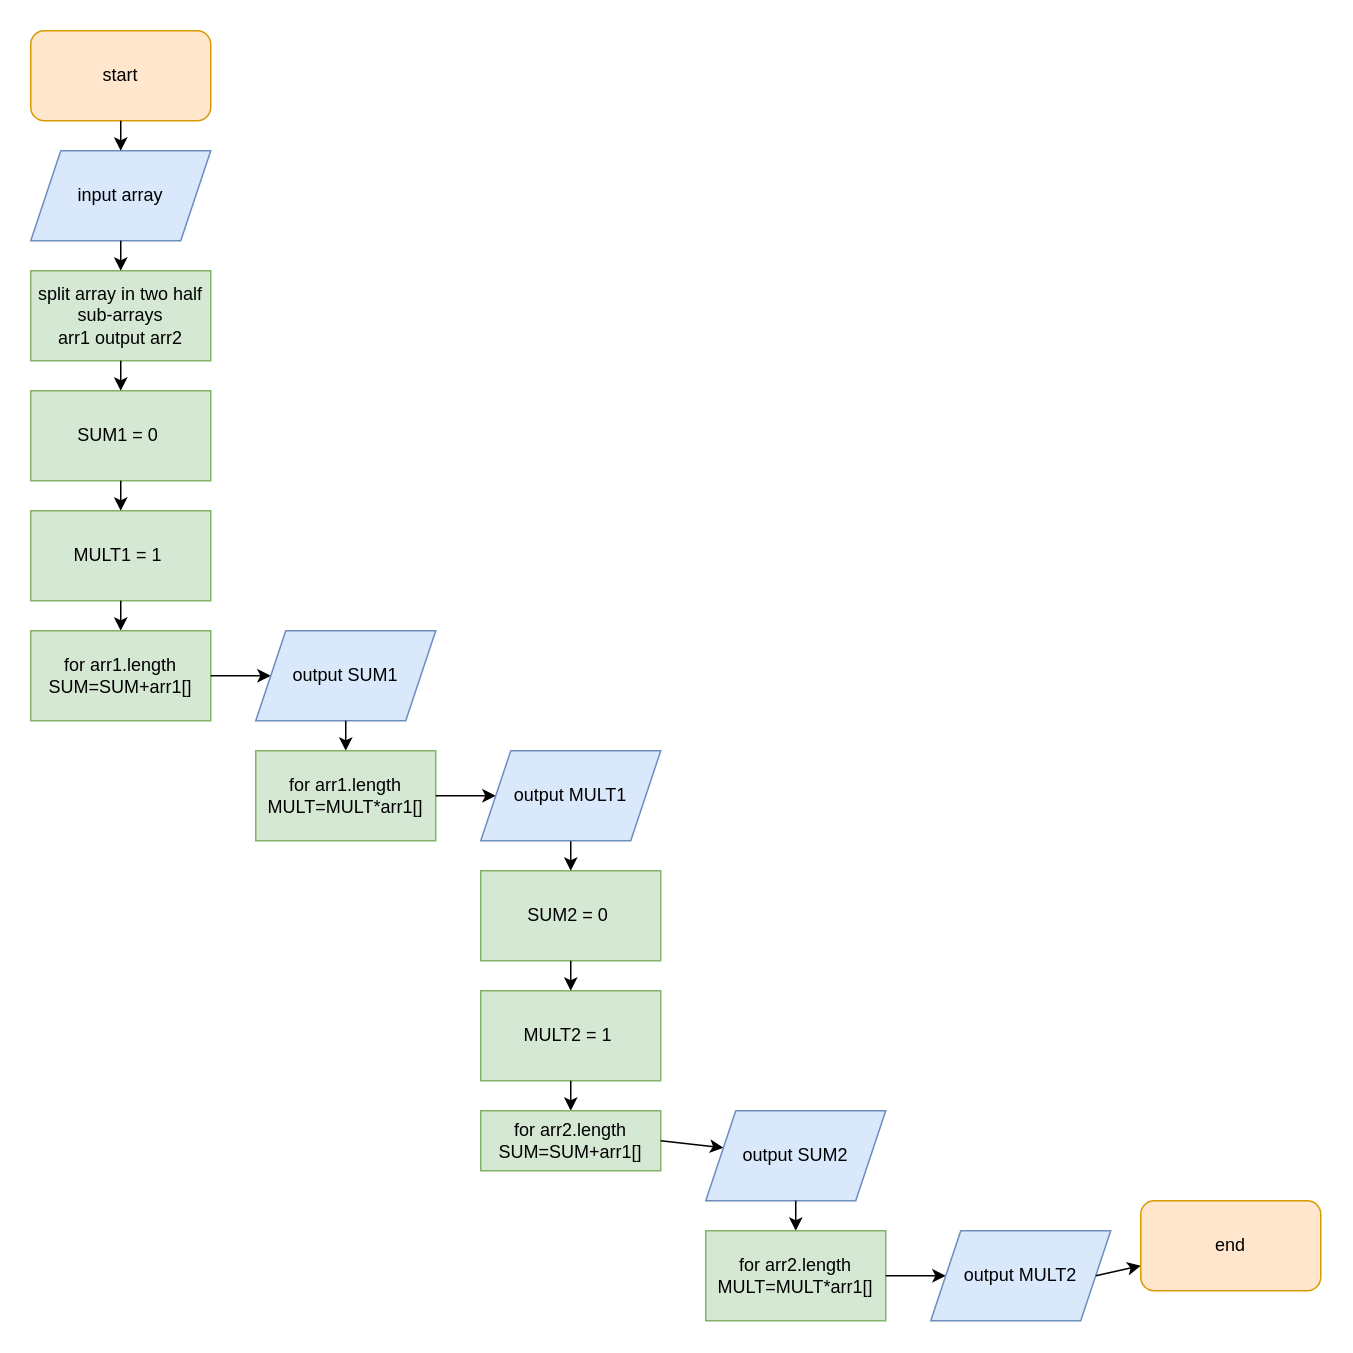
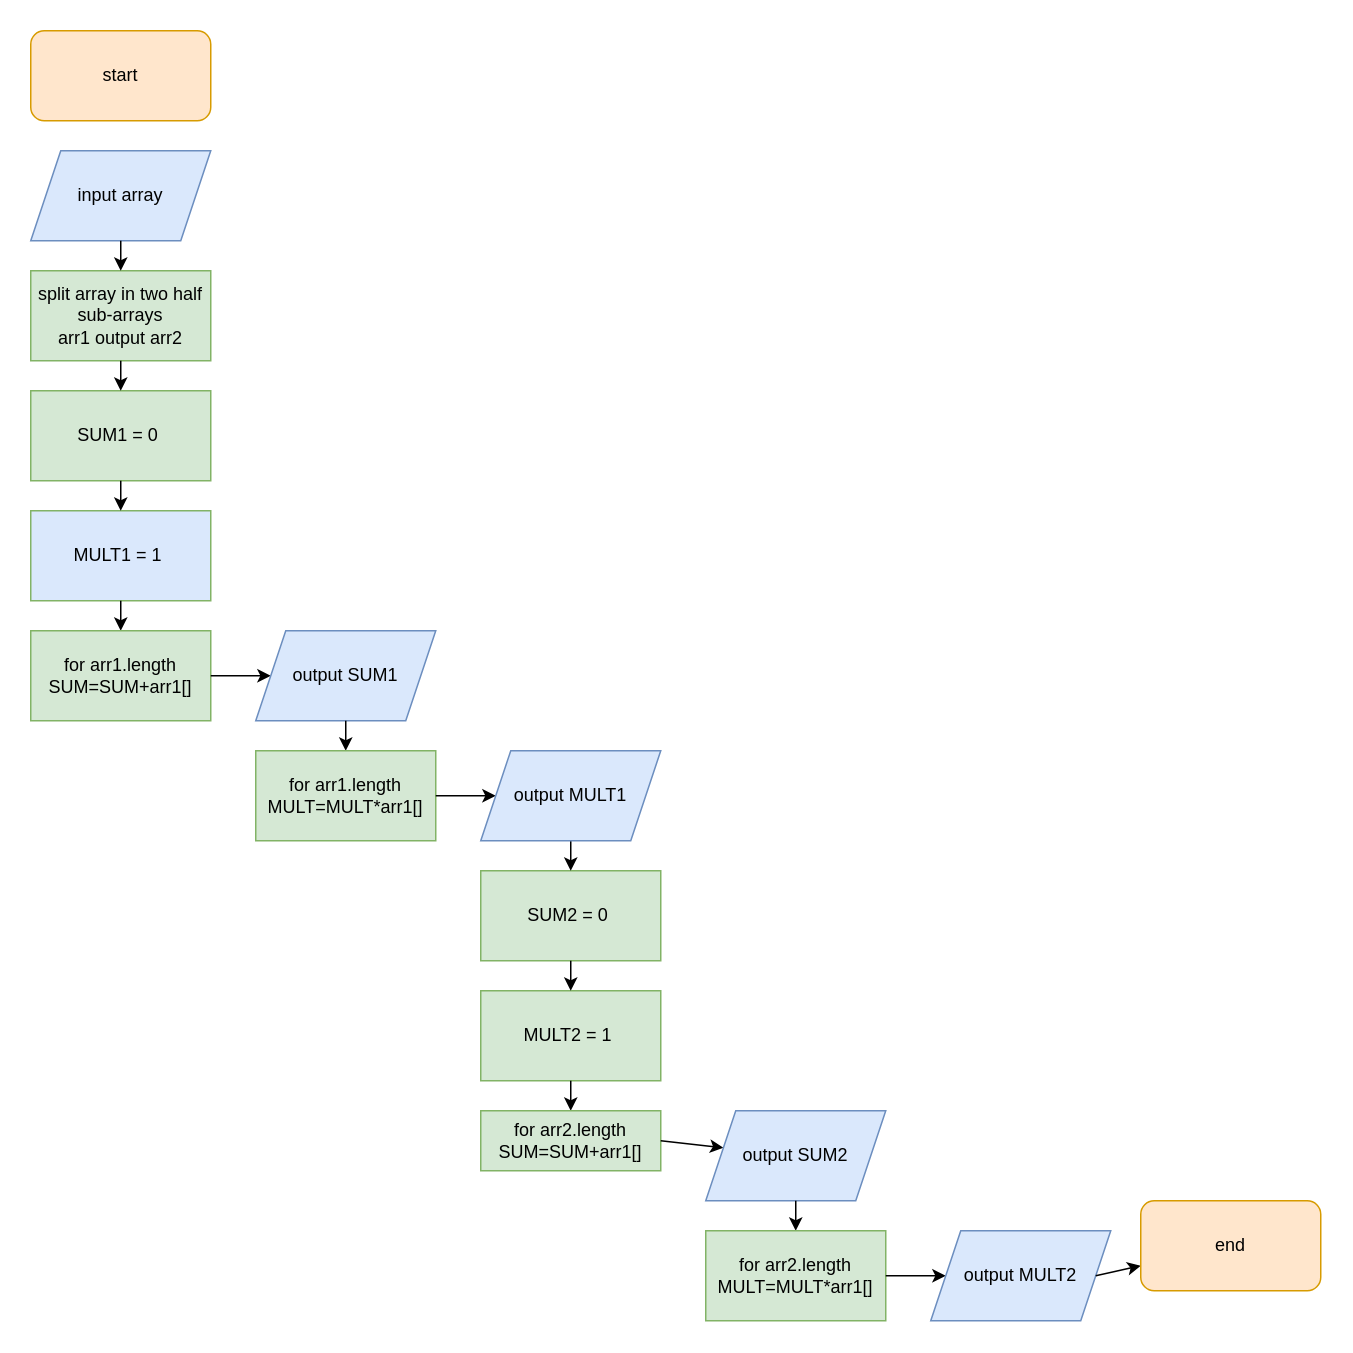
edge "start" -> "input array": removed
node "MULT1 = 1": fillcolor #d5e8d4 -> #dae8fc
